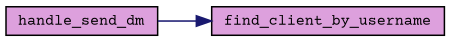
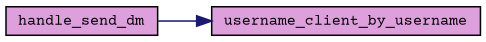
node "find_client_by_username": label "find_client_by_username" -> "username_client_by_username"
